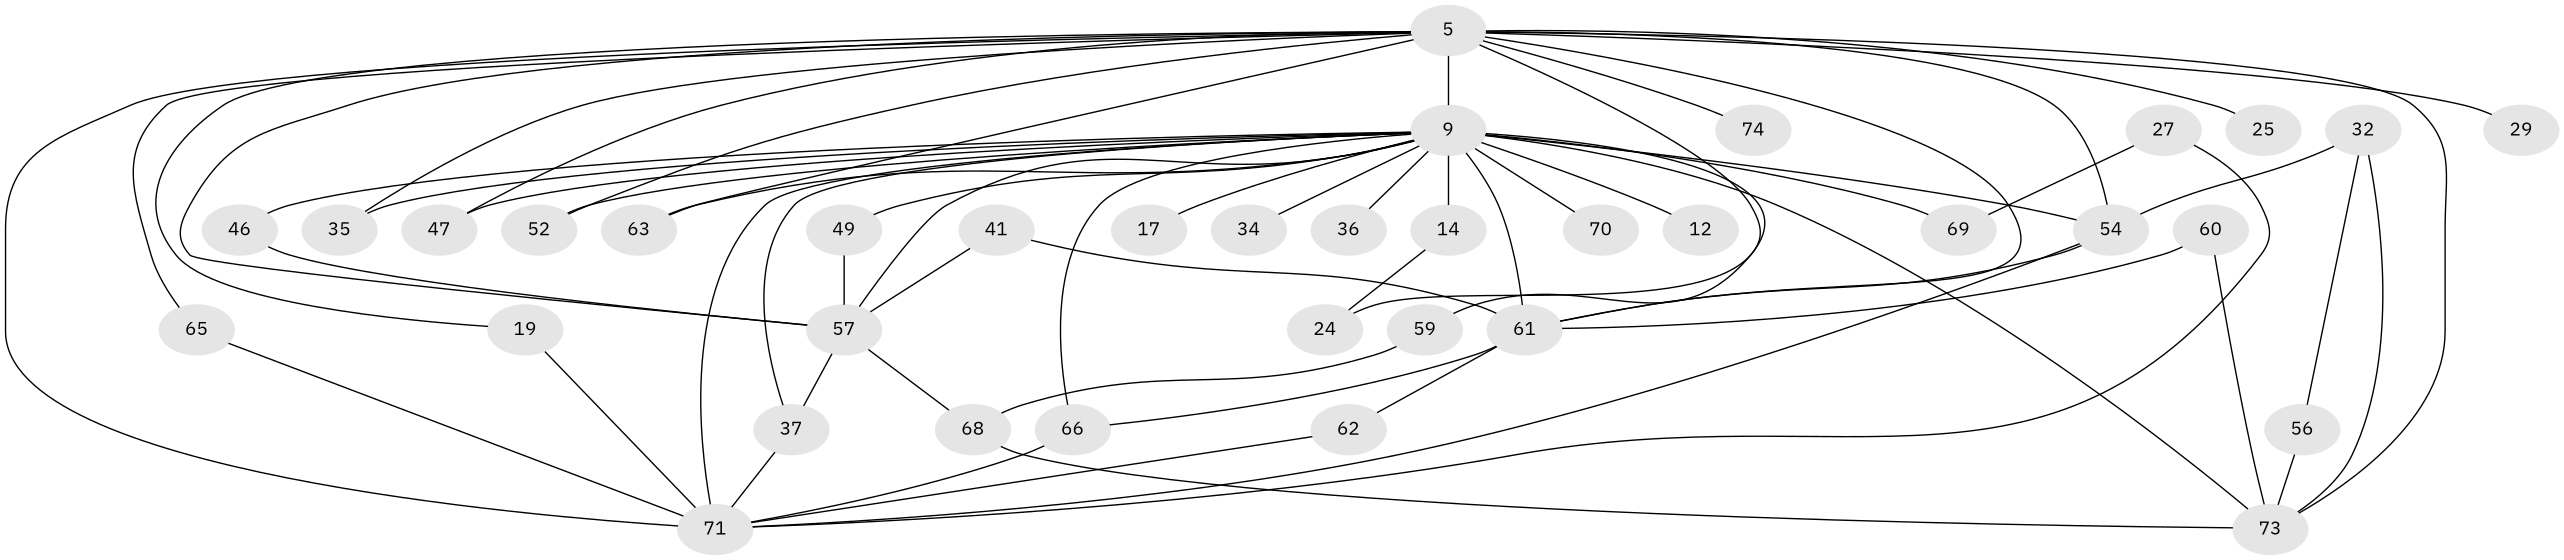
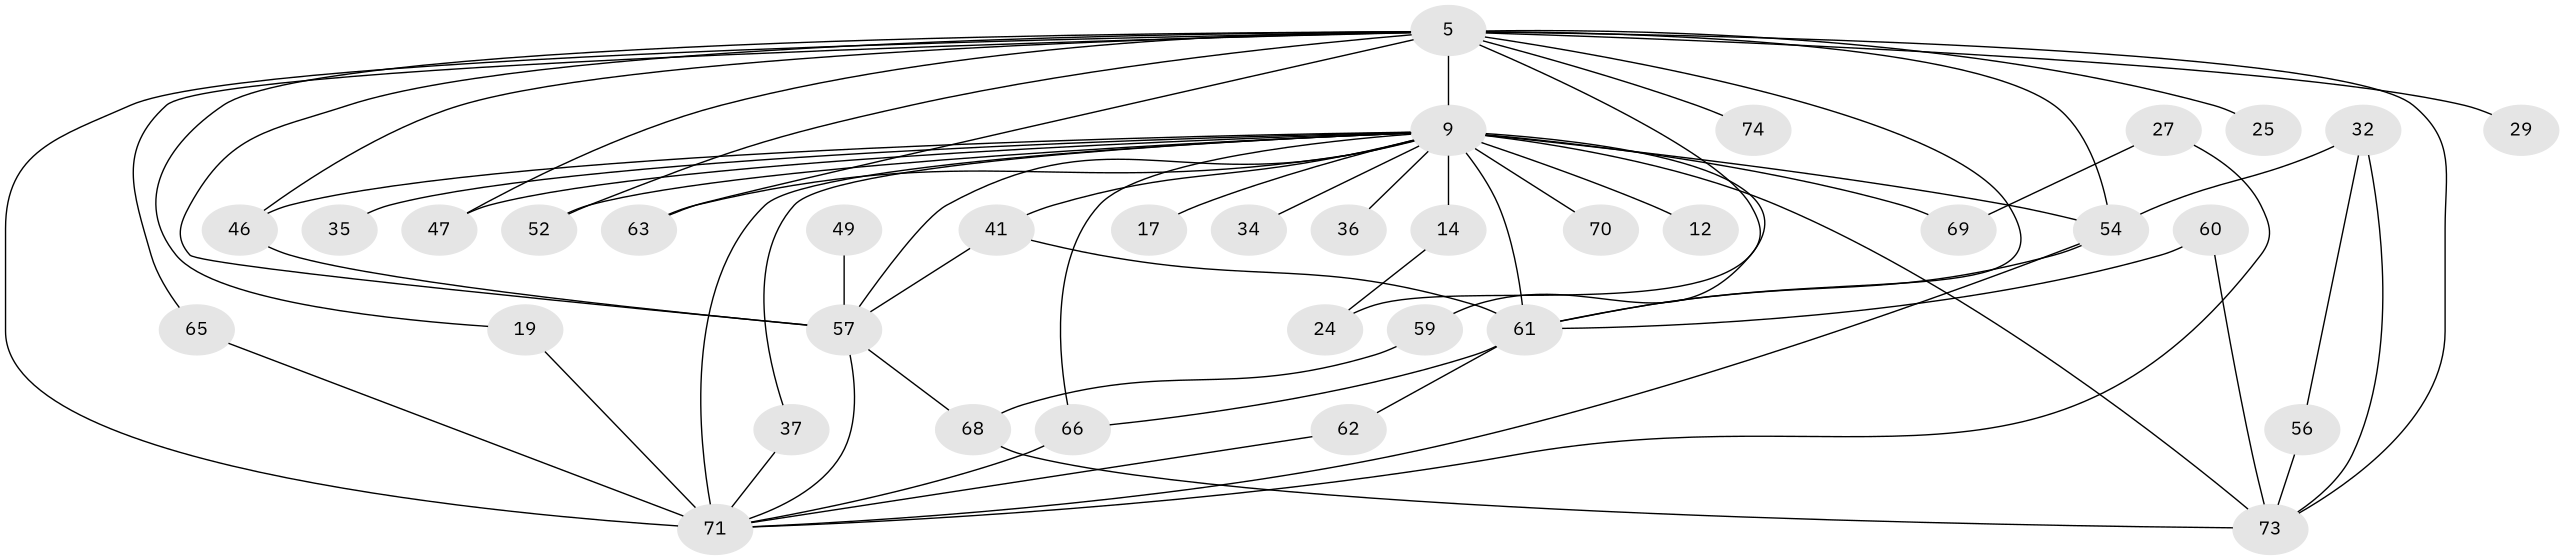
edge "5" -- "35": now "5" -- "46"
edge "9" -- "49": now "9" -- "41"
edge "57" -- "37": now "57" -- "71"
